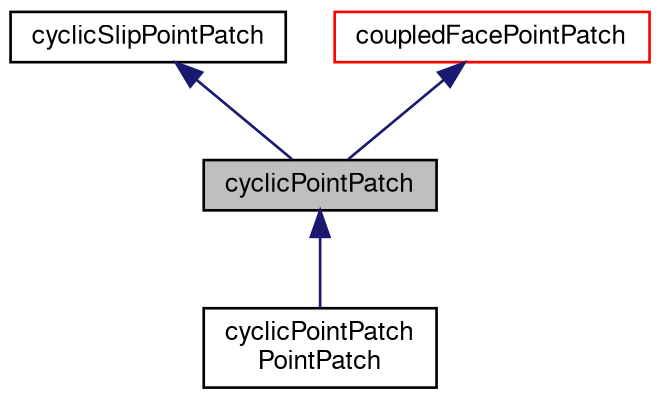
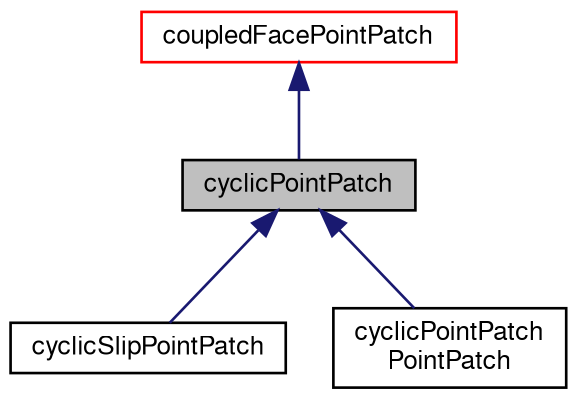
edge "cyclicPointPatch" -> "cyclicSlipPointPatch": reversed
